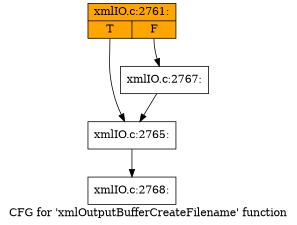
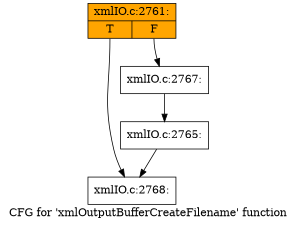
edge "xmlIO.c:2761:" -> "xmlIO.c:2765:": now "xmlIO.c:2761:" -> "xmlIO.c:2768:"
